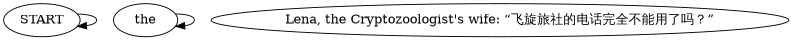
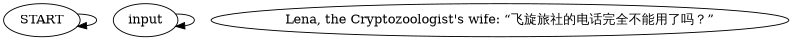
node "the": label "the" -> "input"
